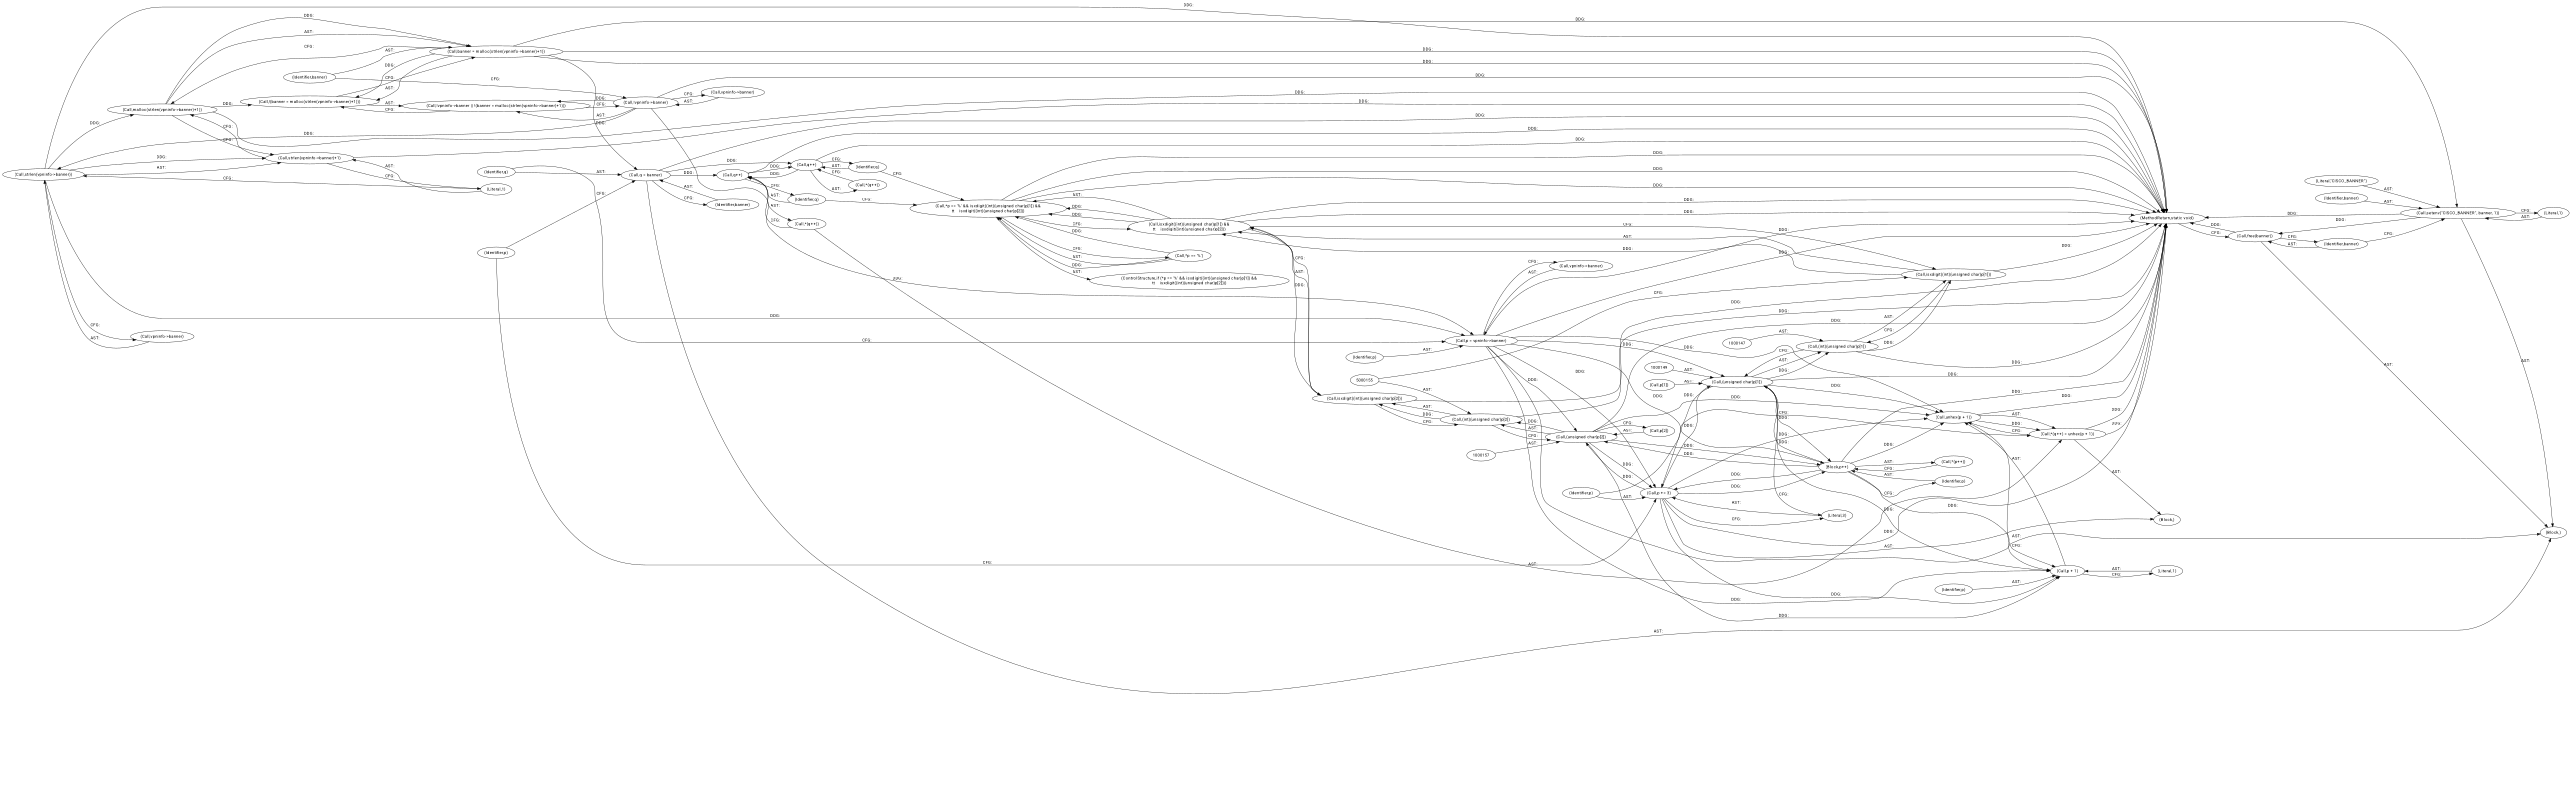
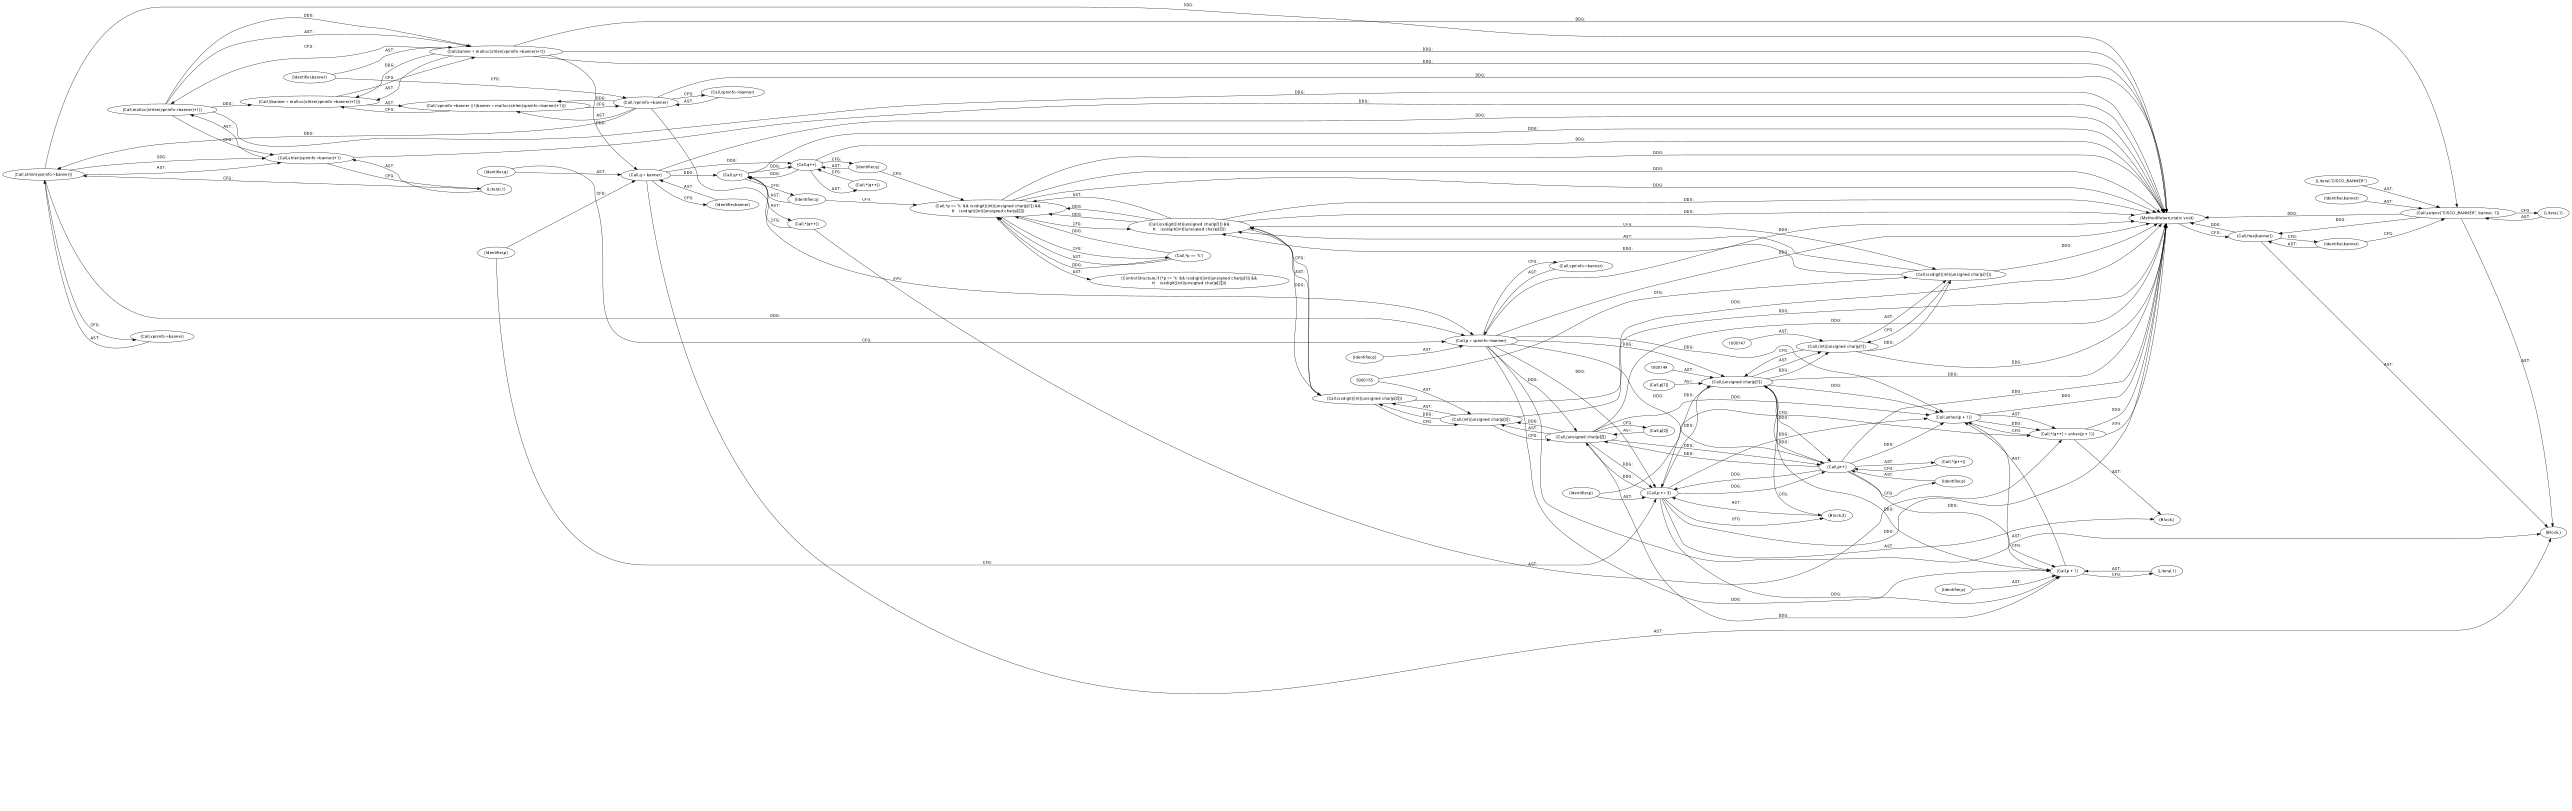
edge "(Call,strlen(vpninfo->banner)+1)" -> "(Call,malloc(strlen(vpninfo->banner)+1))": label "CFG: " -> "AST: "
edge "(Call,strlen(vpninfo->banner))" -> "(Call,malloc(strlen(vpninfo->banner)+1))": removed, label "DDG:"
node "1000157": removed
node "(Block,p++)": label "(Block,p++)" -> "(Call,p++)"
node "(Literal,3)": label "(Literal,3)" -> "(Block,3)"
